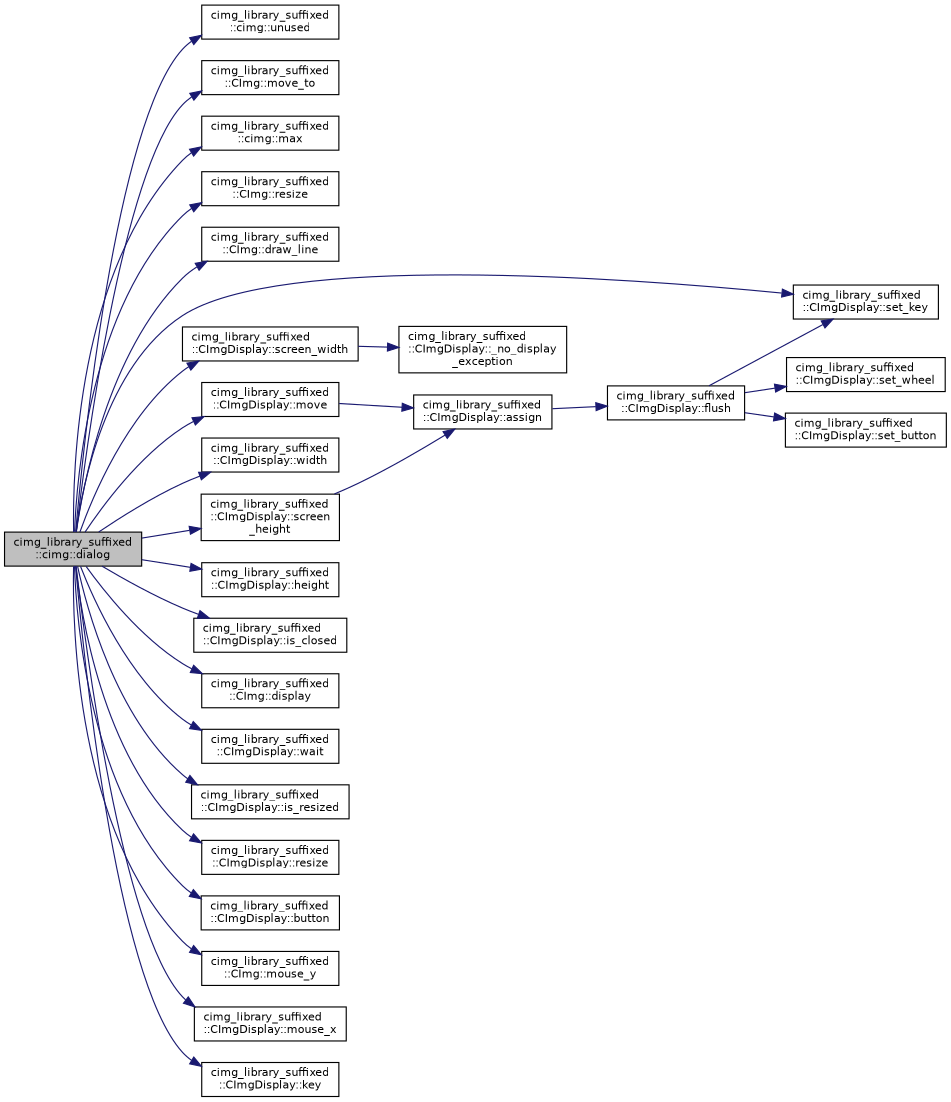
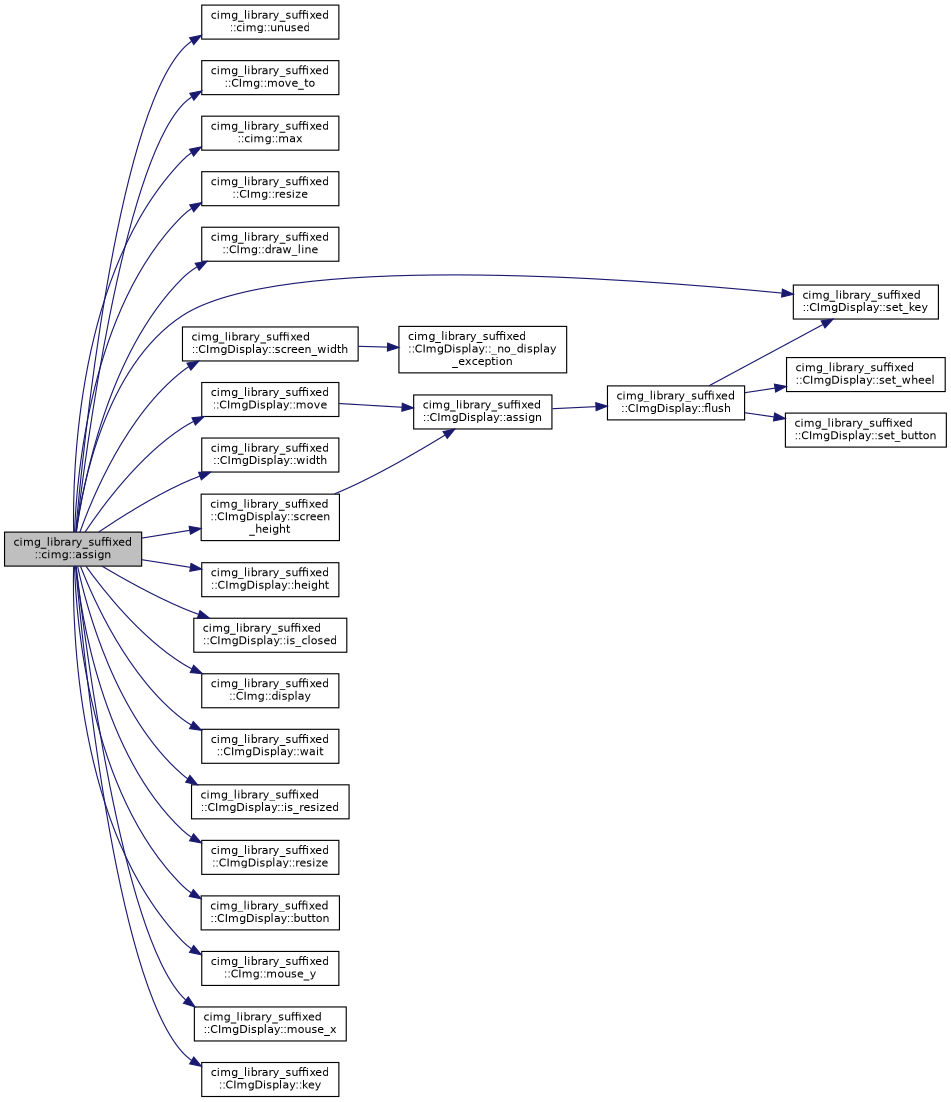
node "cimg_library_suffixed ::cimg::dialog": label "cimg_library_suffixed ::cimg::dialog" -> "cimg_library_suffixed ::cimg::assign"
